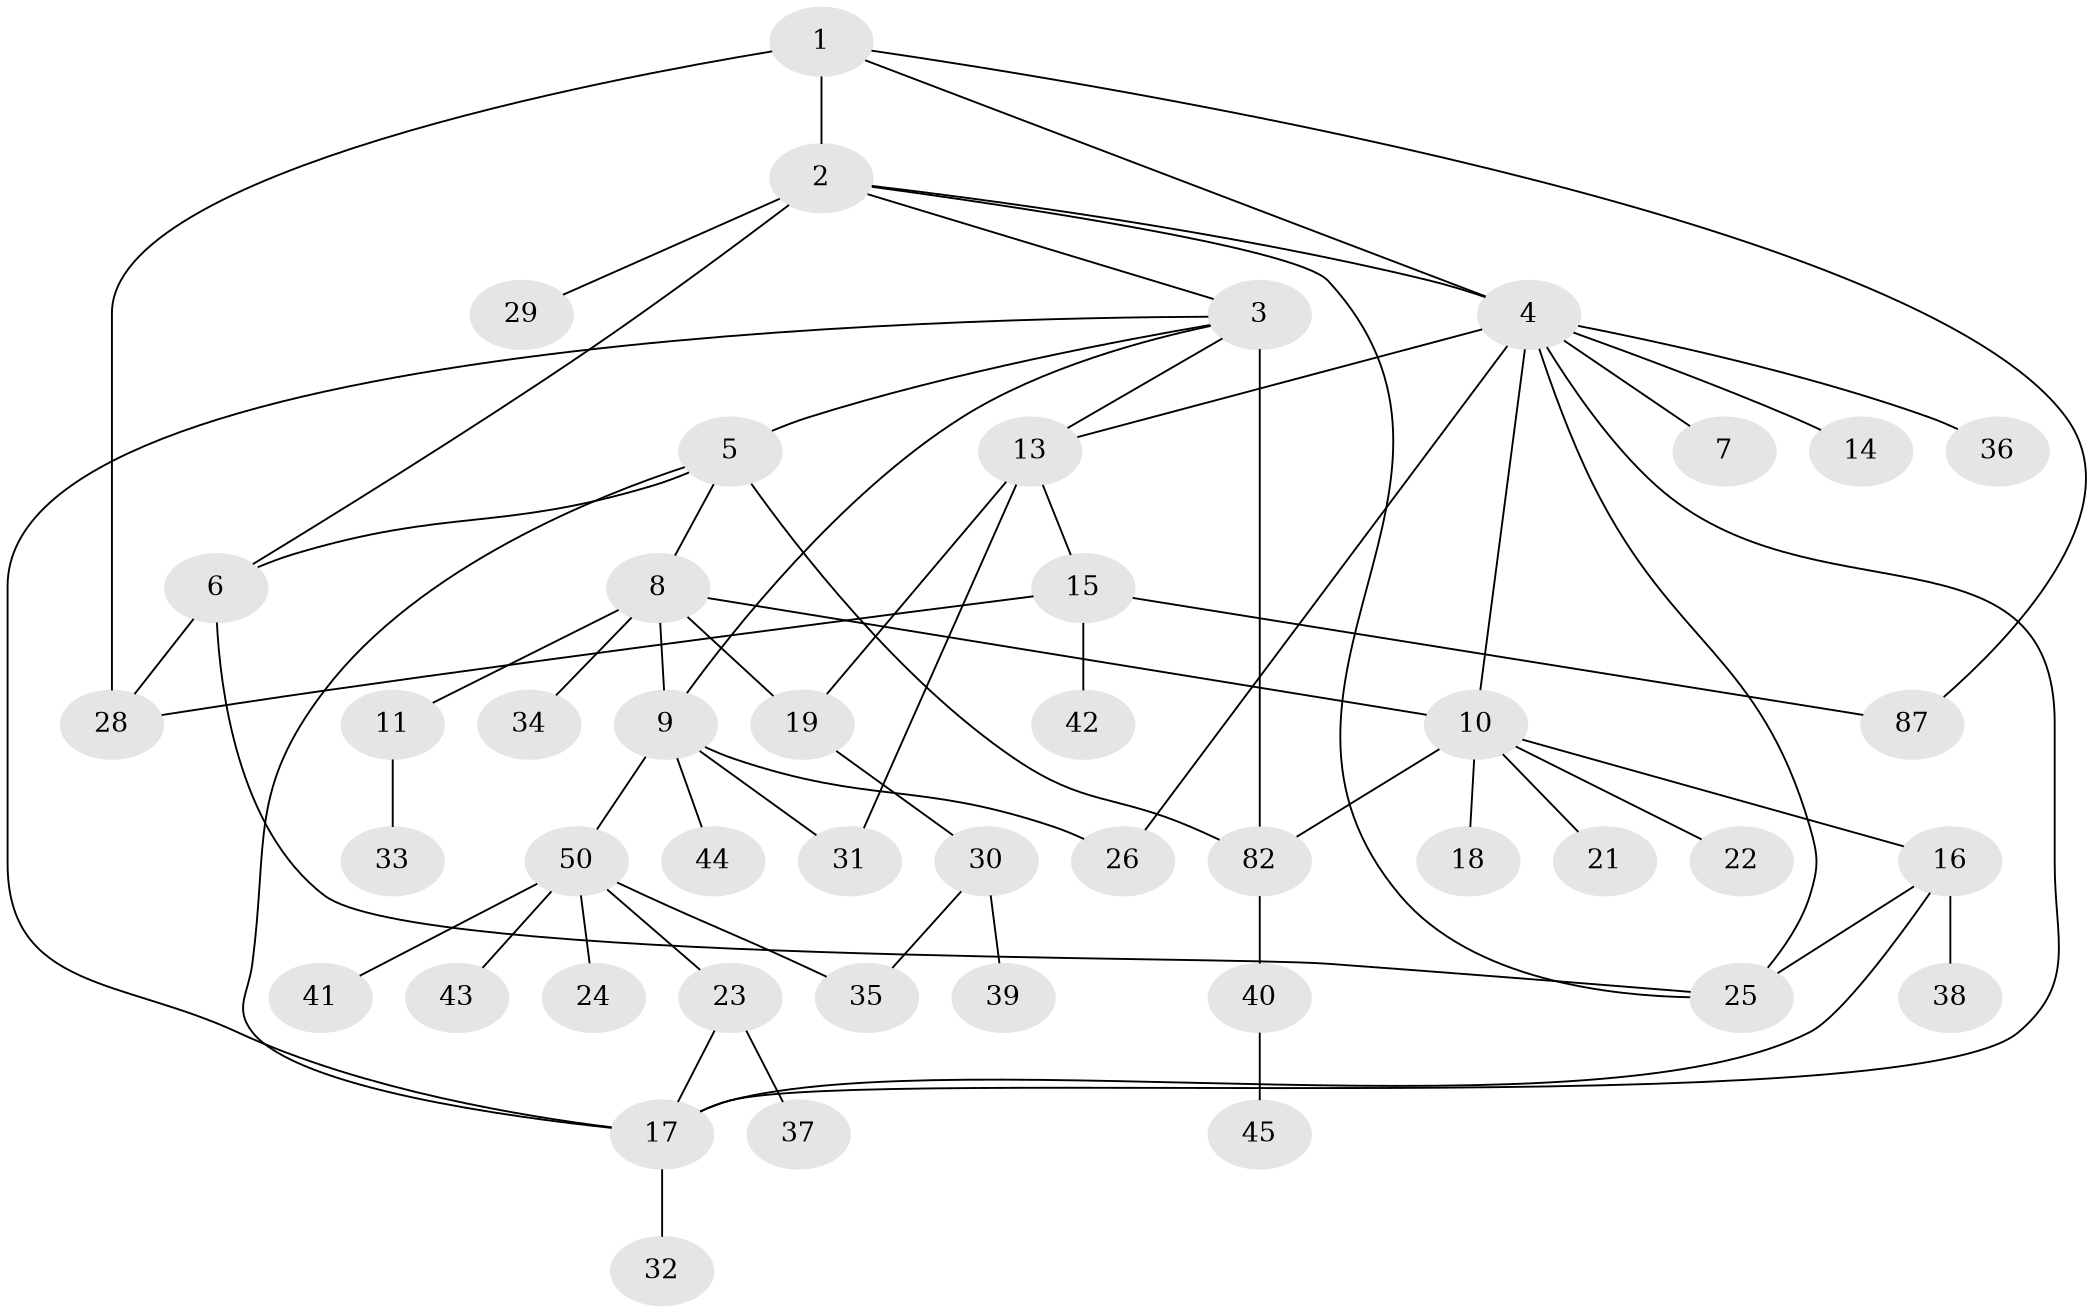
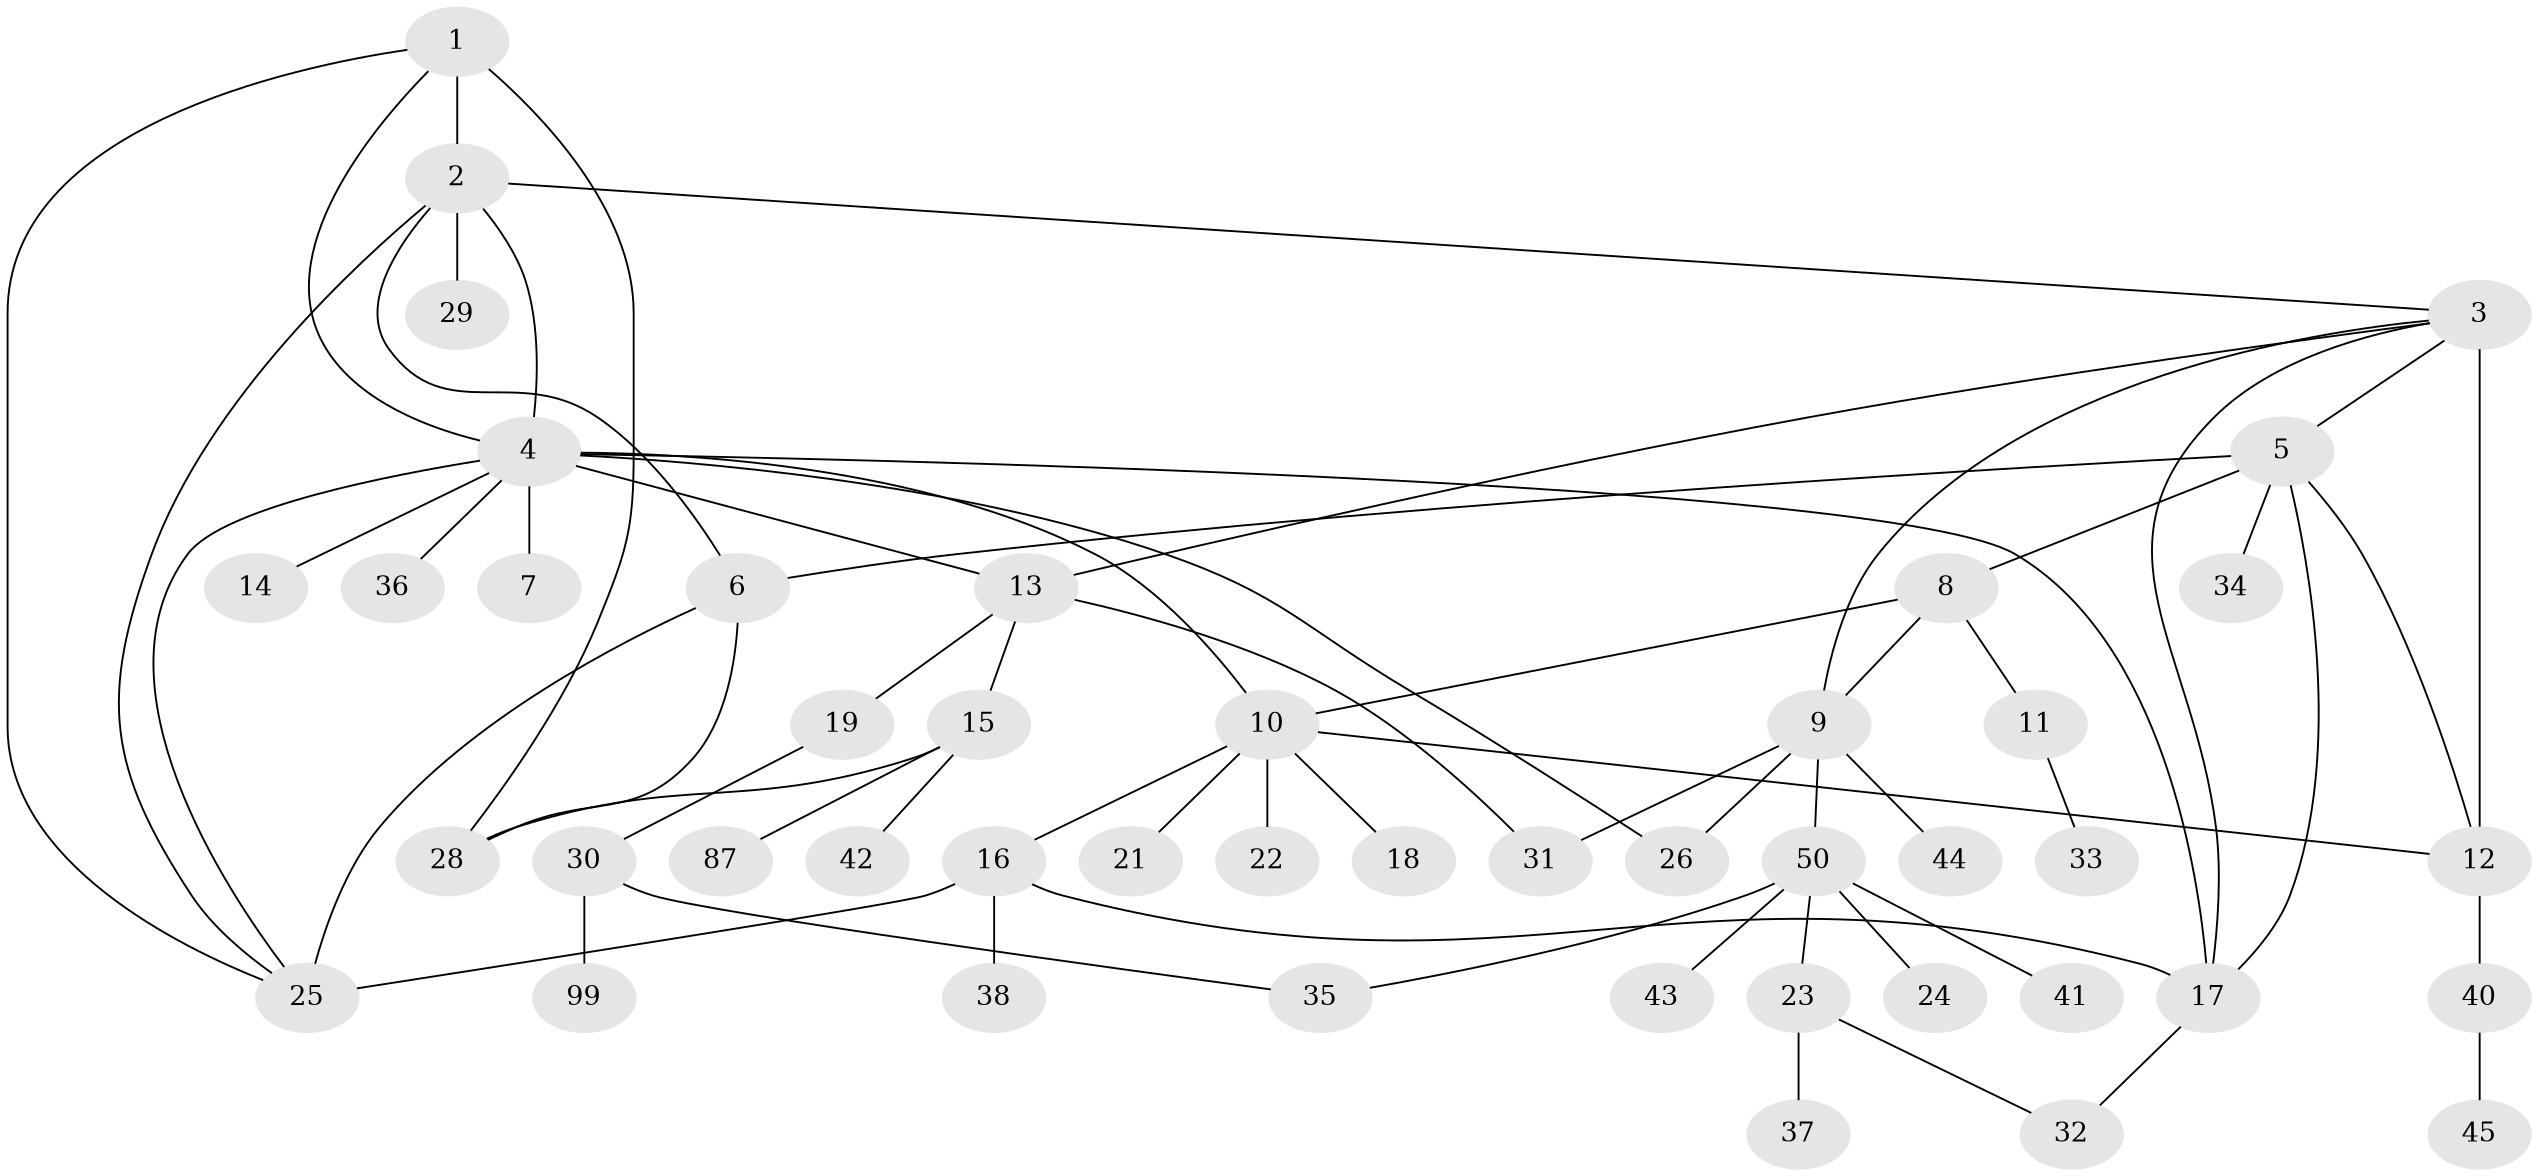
edge "1" -- "87": now "1" -- "25"
edge "8" -- "19": removed
edge "8" -- "34": now "5" -- "34"
node "82": label "82" -> "12"
node "39": label "39" -> "99"
edge "23" -- "17": now "23" -- "32"
